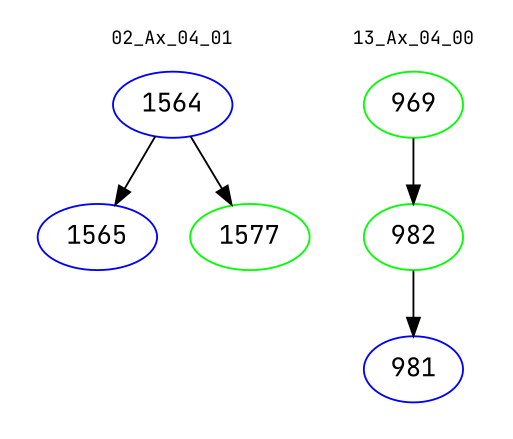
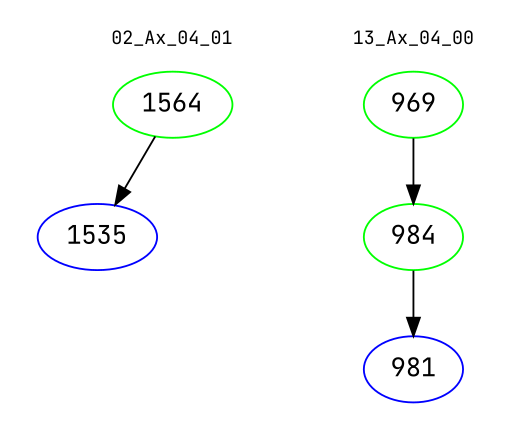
node "1564": color blue -> green
node "1565": label "1565" -> "1535"
node "1577": removed
node "982": label "982" -> "984"
